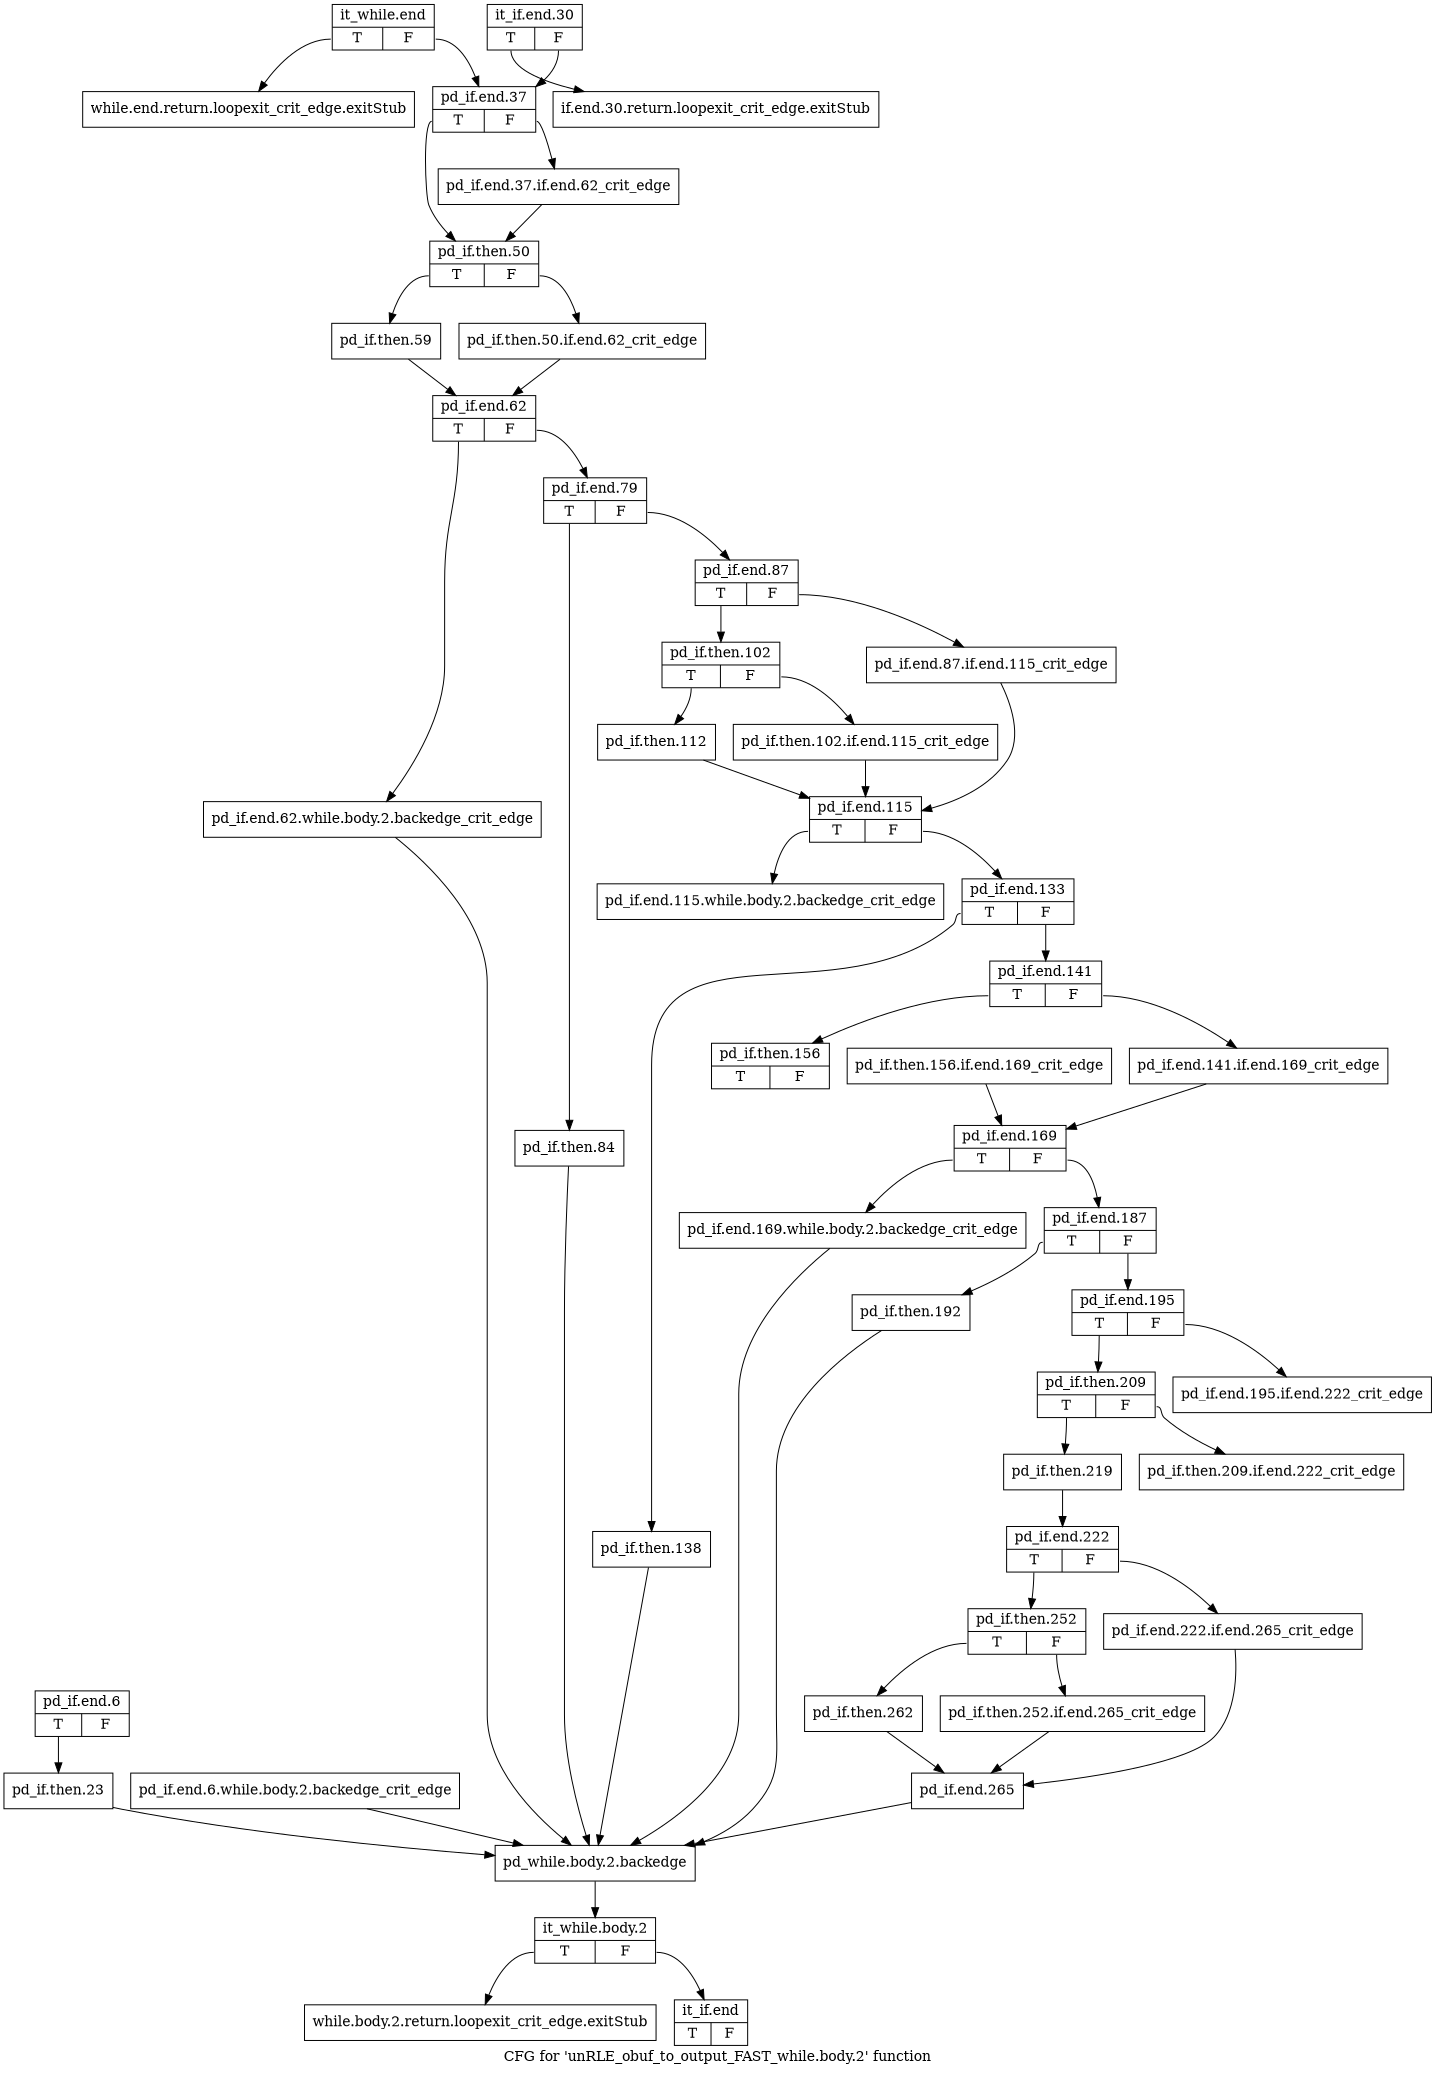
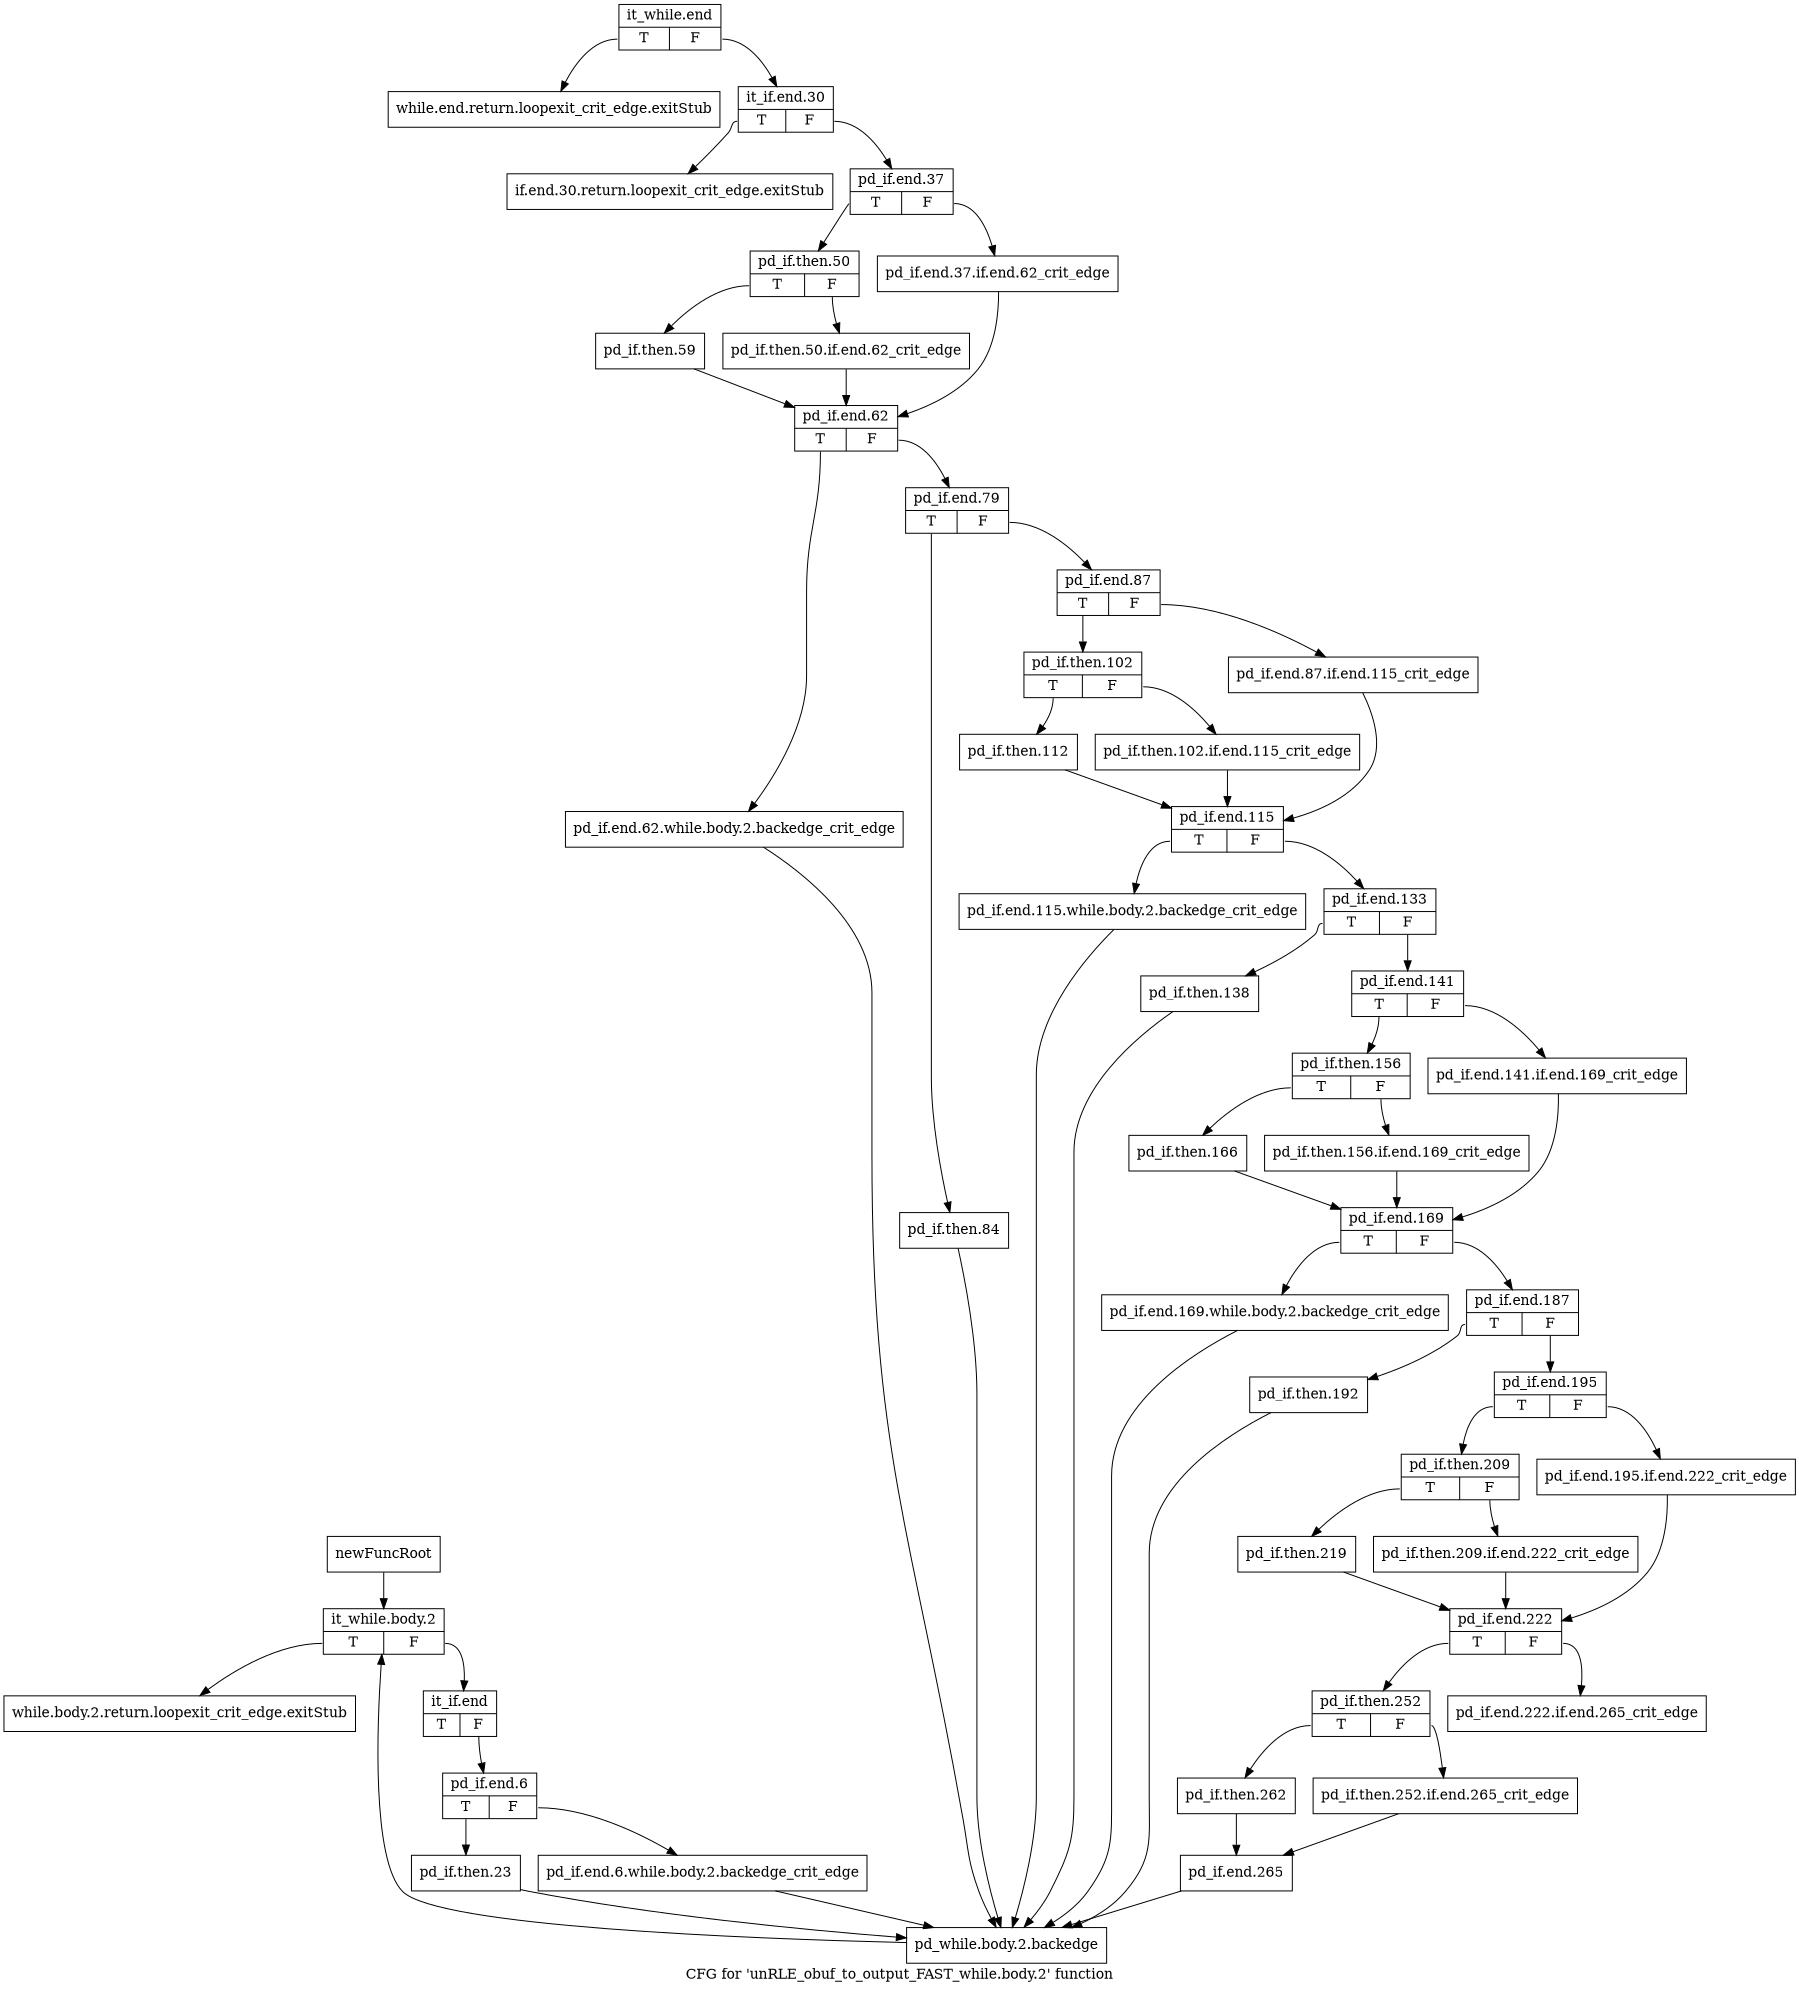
edge "it_while.end" -> "pd_if.end.37": now "it_while.end" -> "it_if.end.30"
edge "pd_if.end.37.if.end.62_crit_edge" -> "pd_if.then.50": now "pd_if.end.37.if.end.62_crit_edge" -> "pd_if.end.62"
edge "pd_if.then.156" -> "pd_if.then.156.if.end.169_crit_edge": added
node "pd_if.then.166": added
edge "pd_if.end.115.while.body.2.backedge_crit_edge" -> "pd_while.body.2.backedge": added
node "newFuncRoot": added
edge "pd_if.end.195.if.end.222_crit_edge" -> "pd_if.end.222": added
edge "pd_if.then.209.if.end.222_crit_edge" -> "pd_if.end.222": added
edge "it_if.end" -> "pd_if.end.6": added
edge "pd_if.end.222.if.end.265_crit_edge" -> "pd_if.end.265": removed
edge "pd_if.end.6" -> "pd_if.end.6.while.body.2.backedge_crit_edge": added
